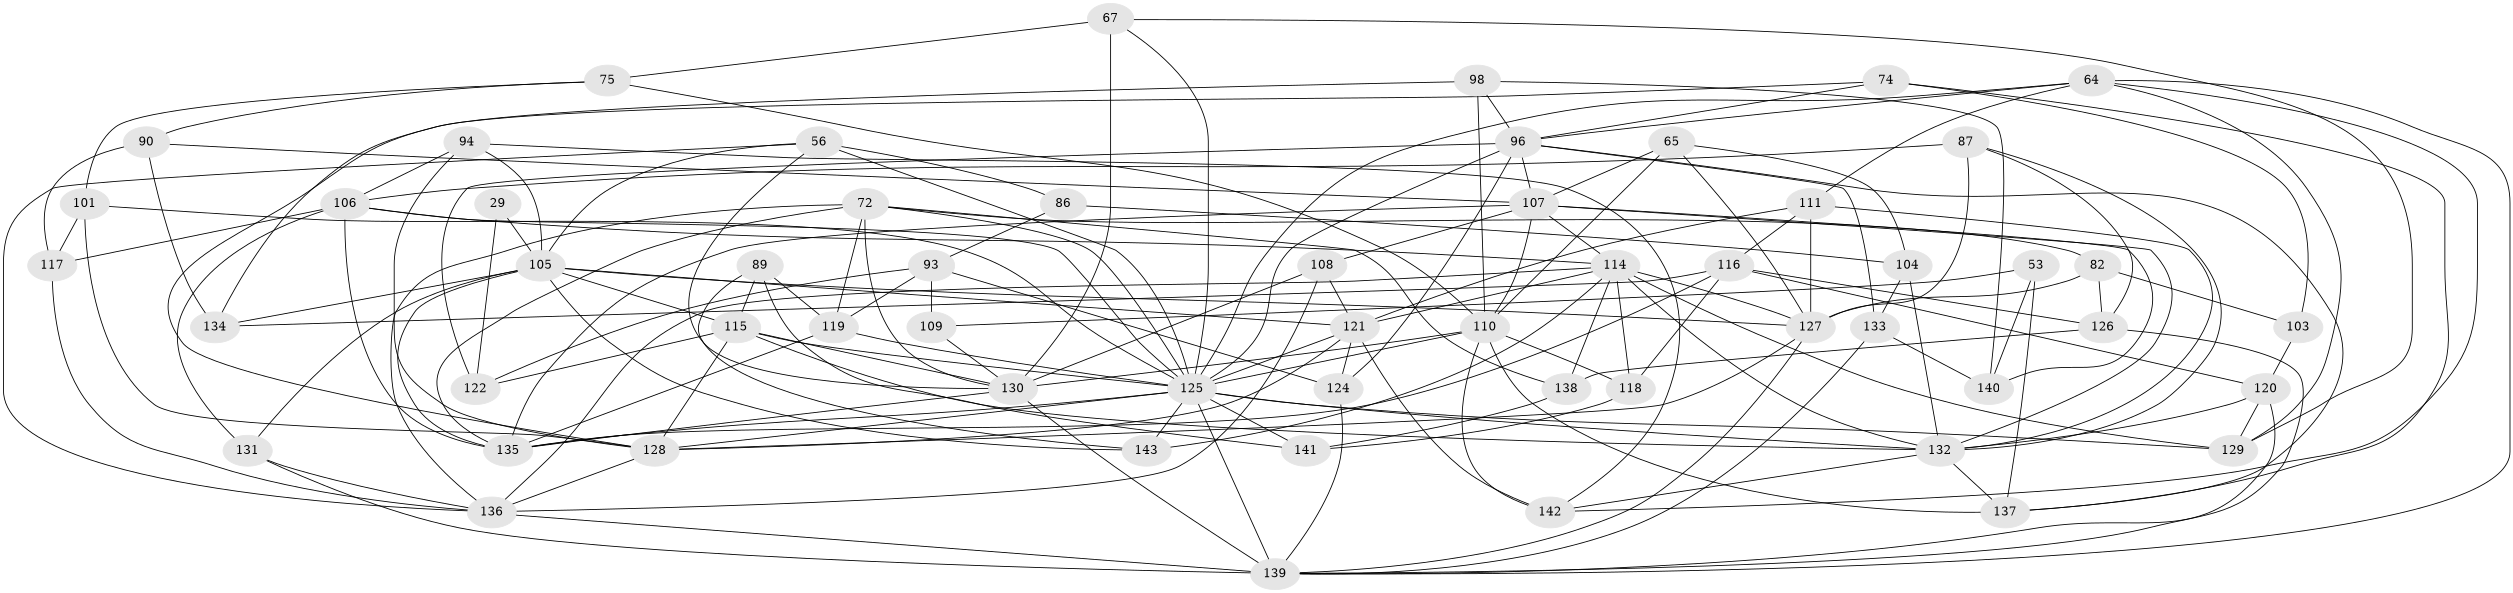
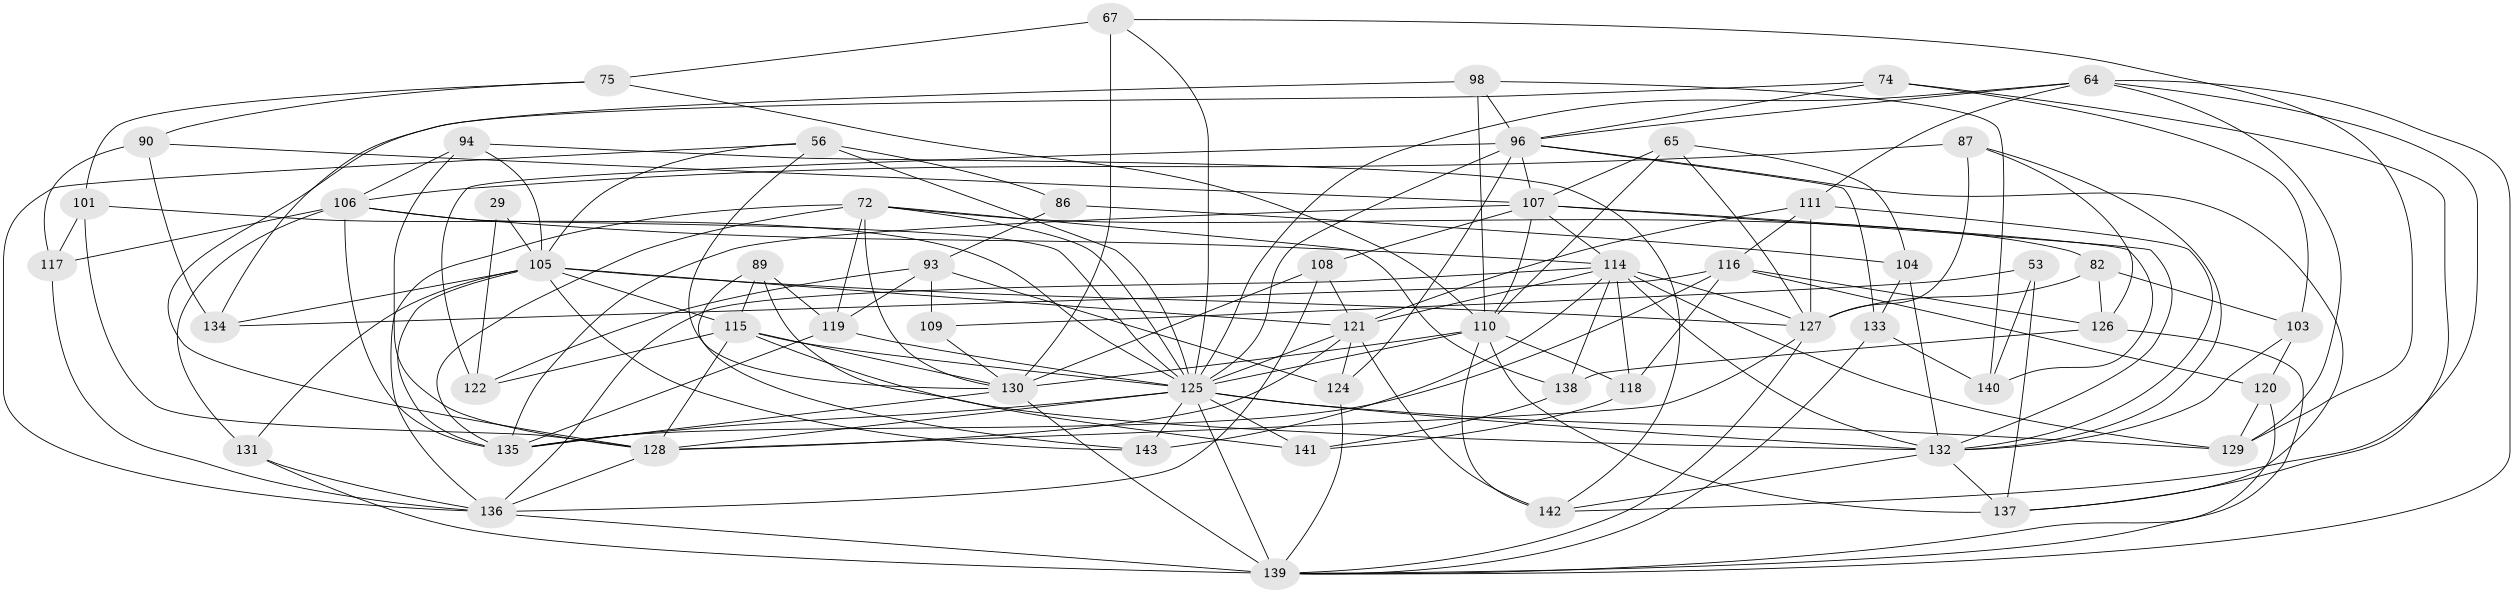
edge "120" -- "132": now "103" -- "132"
